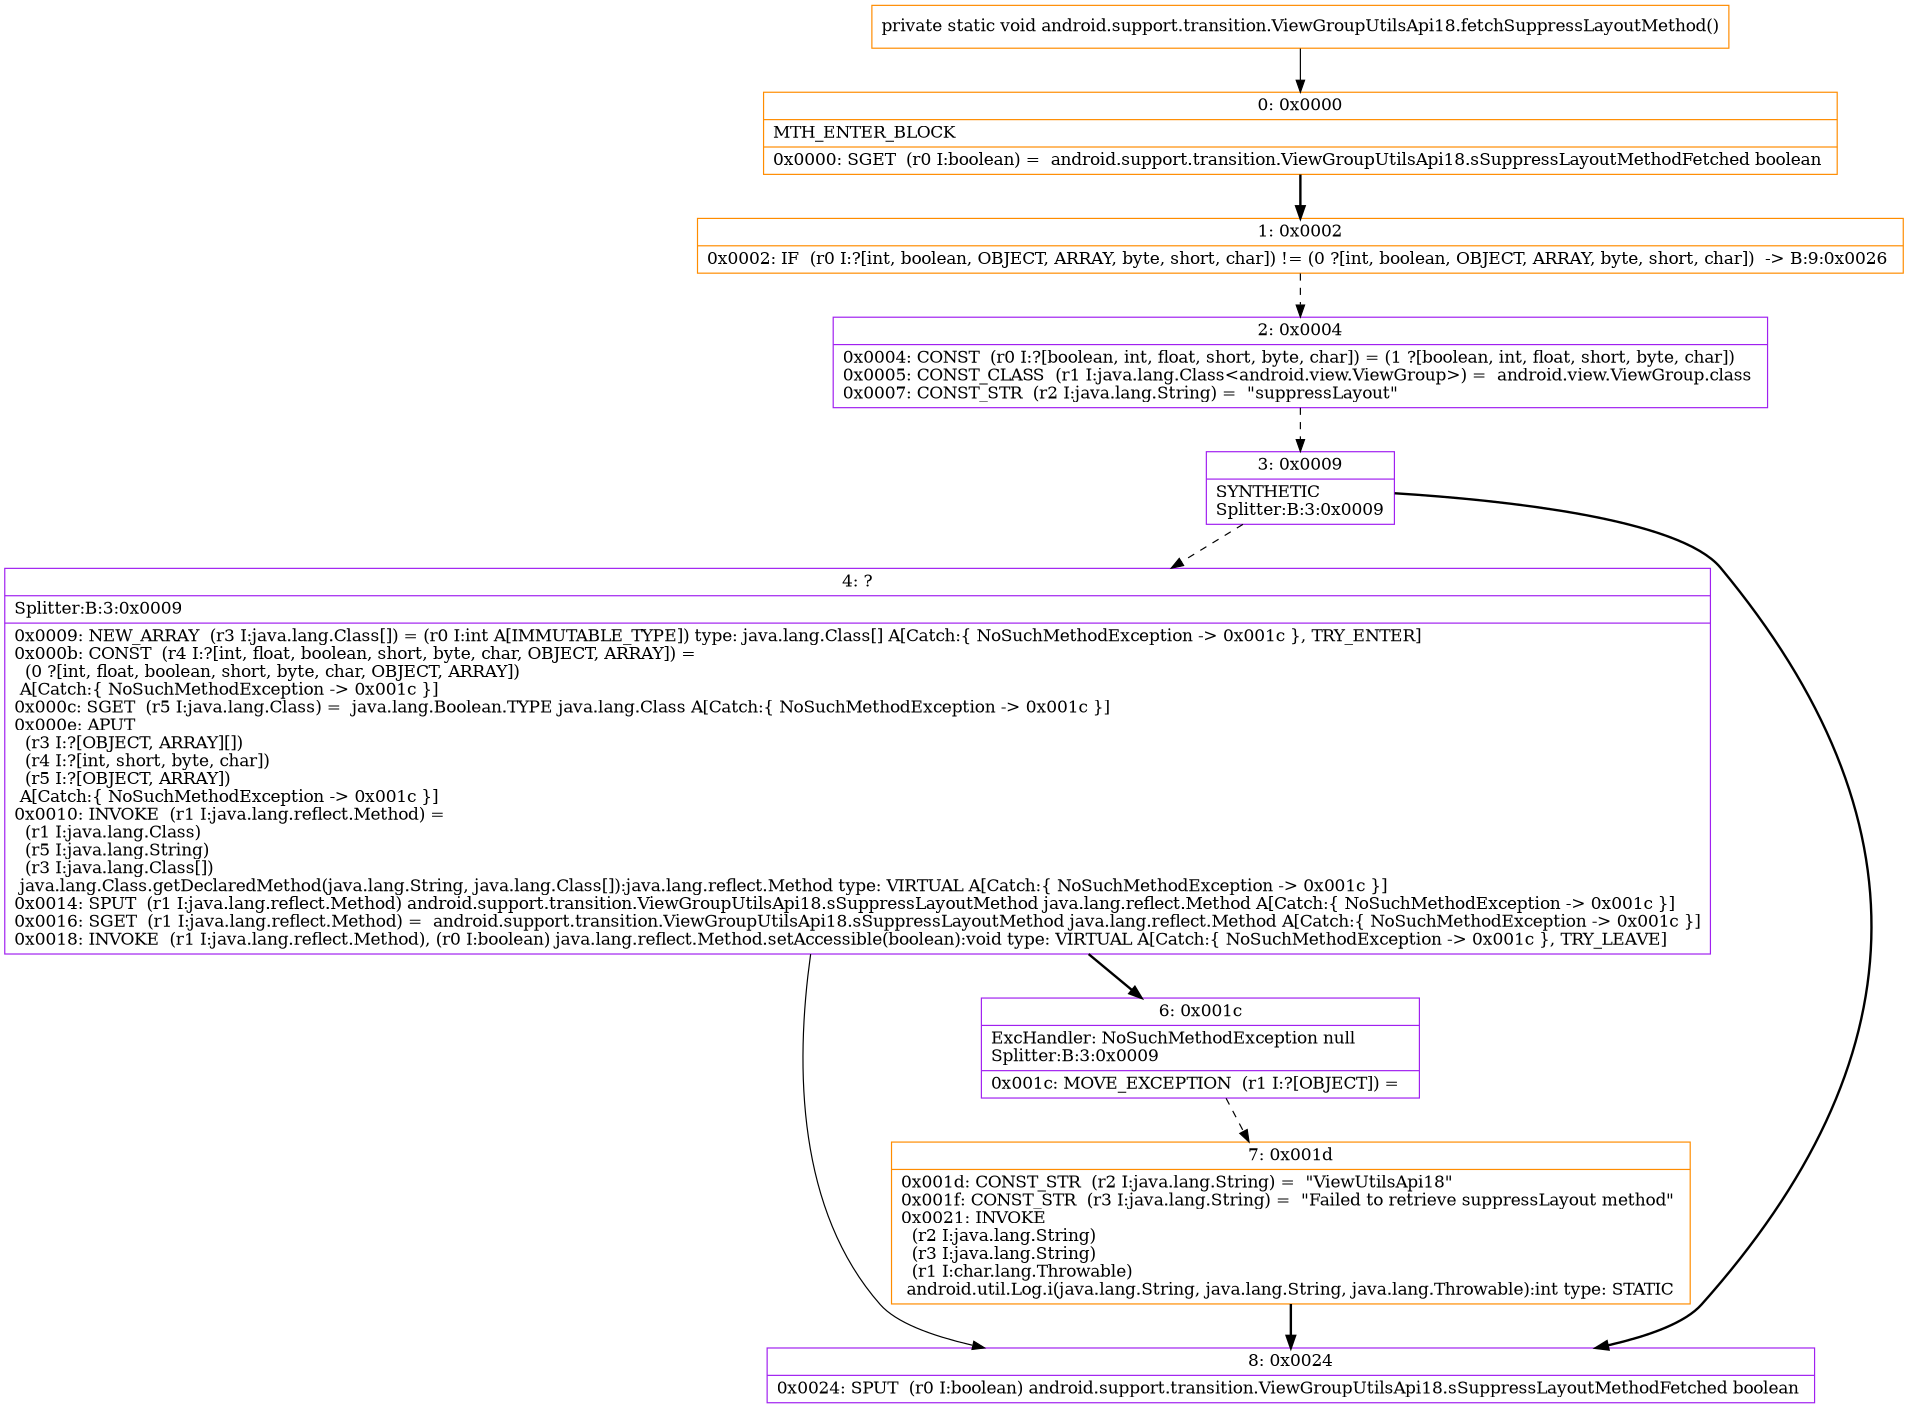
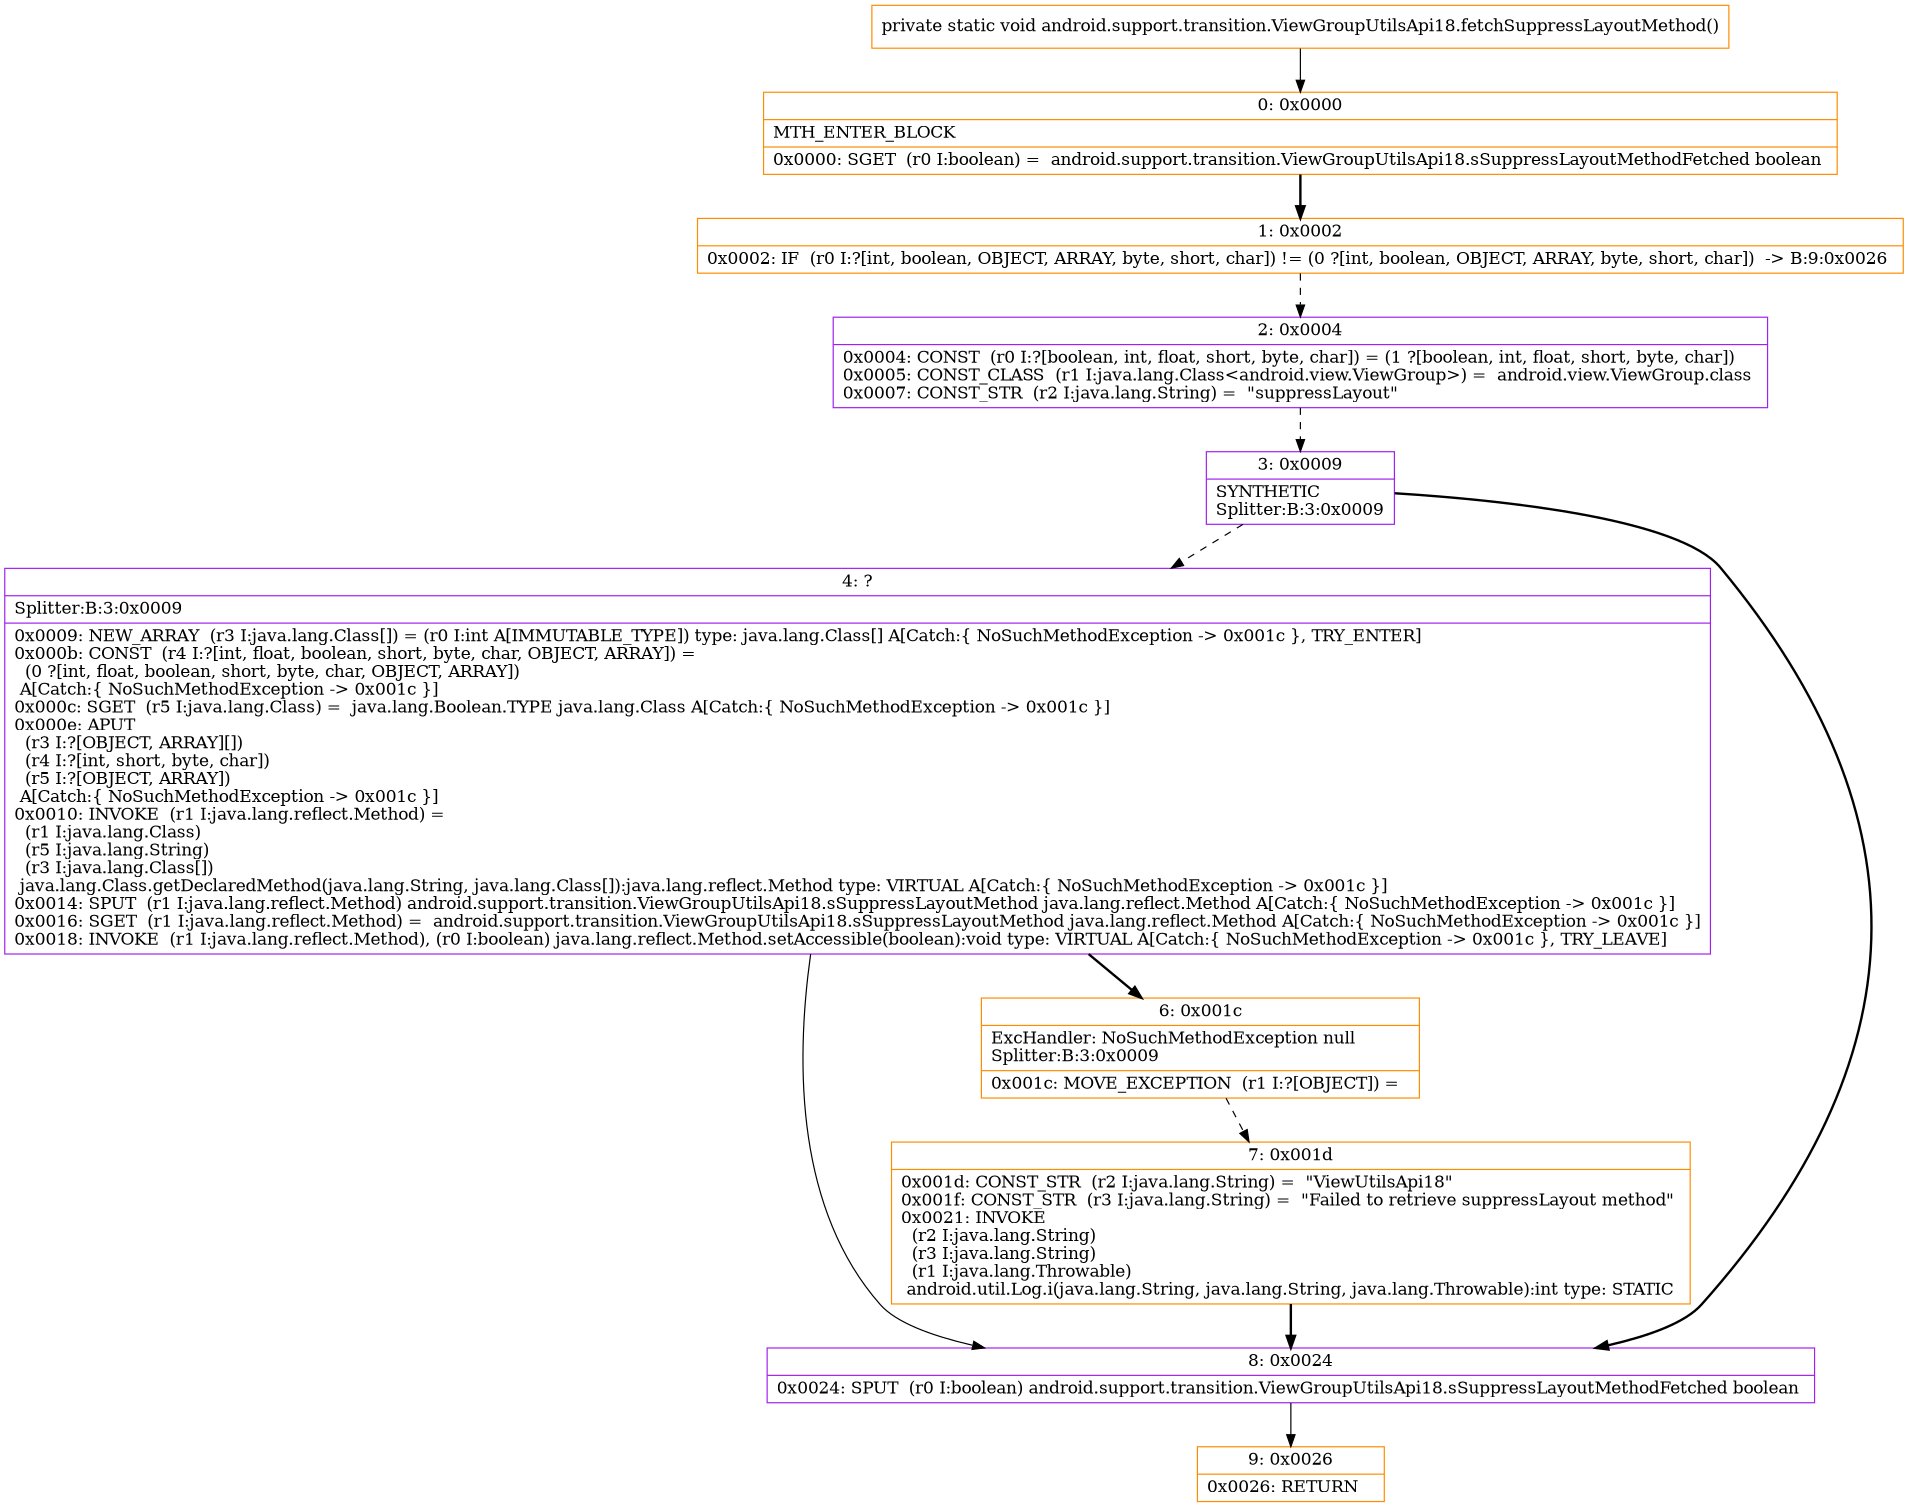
node "6: 0x001c": color purple -> darkorange
node "7: 0x001d": text "(r1 I:char.lang.Throwable)" -> "(r1 I:java.lang.Throwable)"
node "9: 0x0026": added
